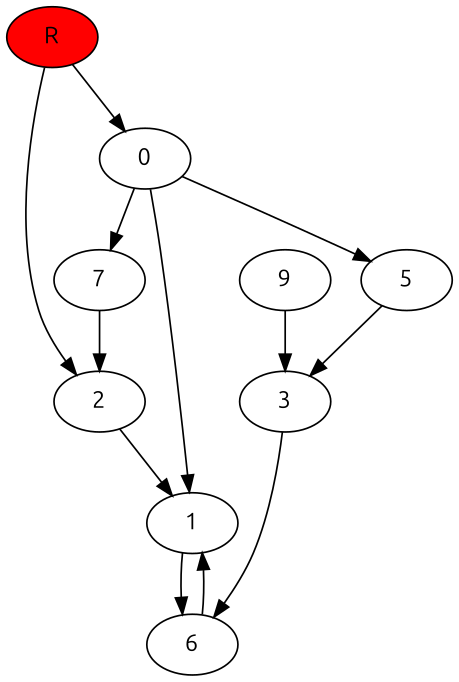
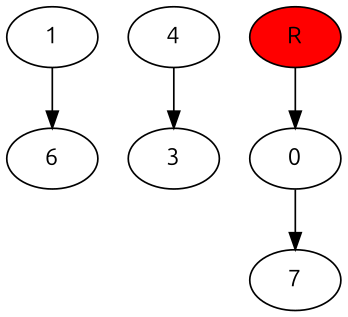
node "9": label "9" -> "4"
node "5": removed
edge "0" -> "1": removed
node "2": removed
edge "3" -> "6": removed
edge "6" -> "1": removed
